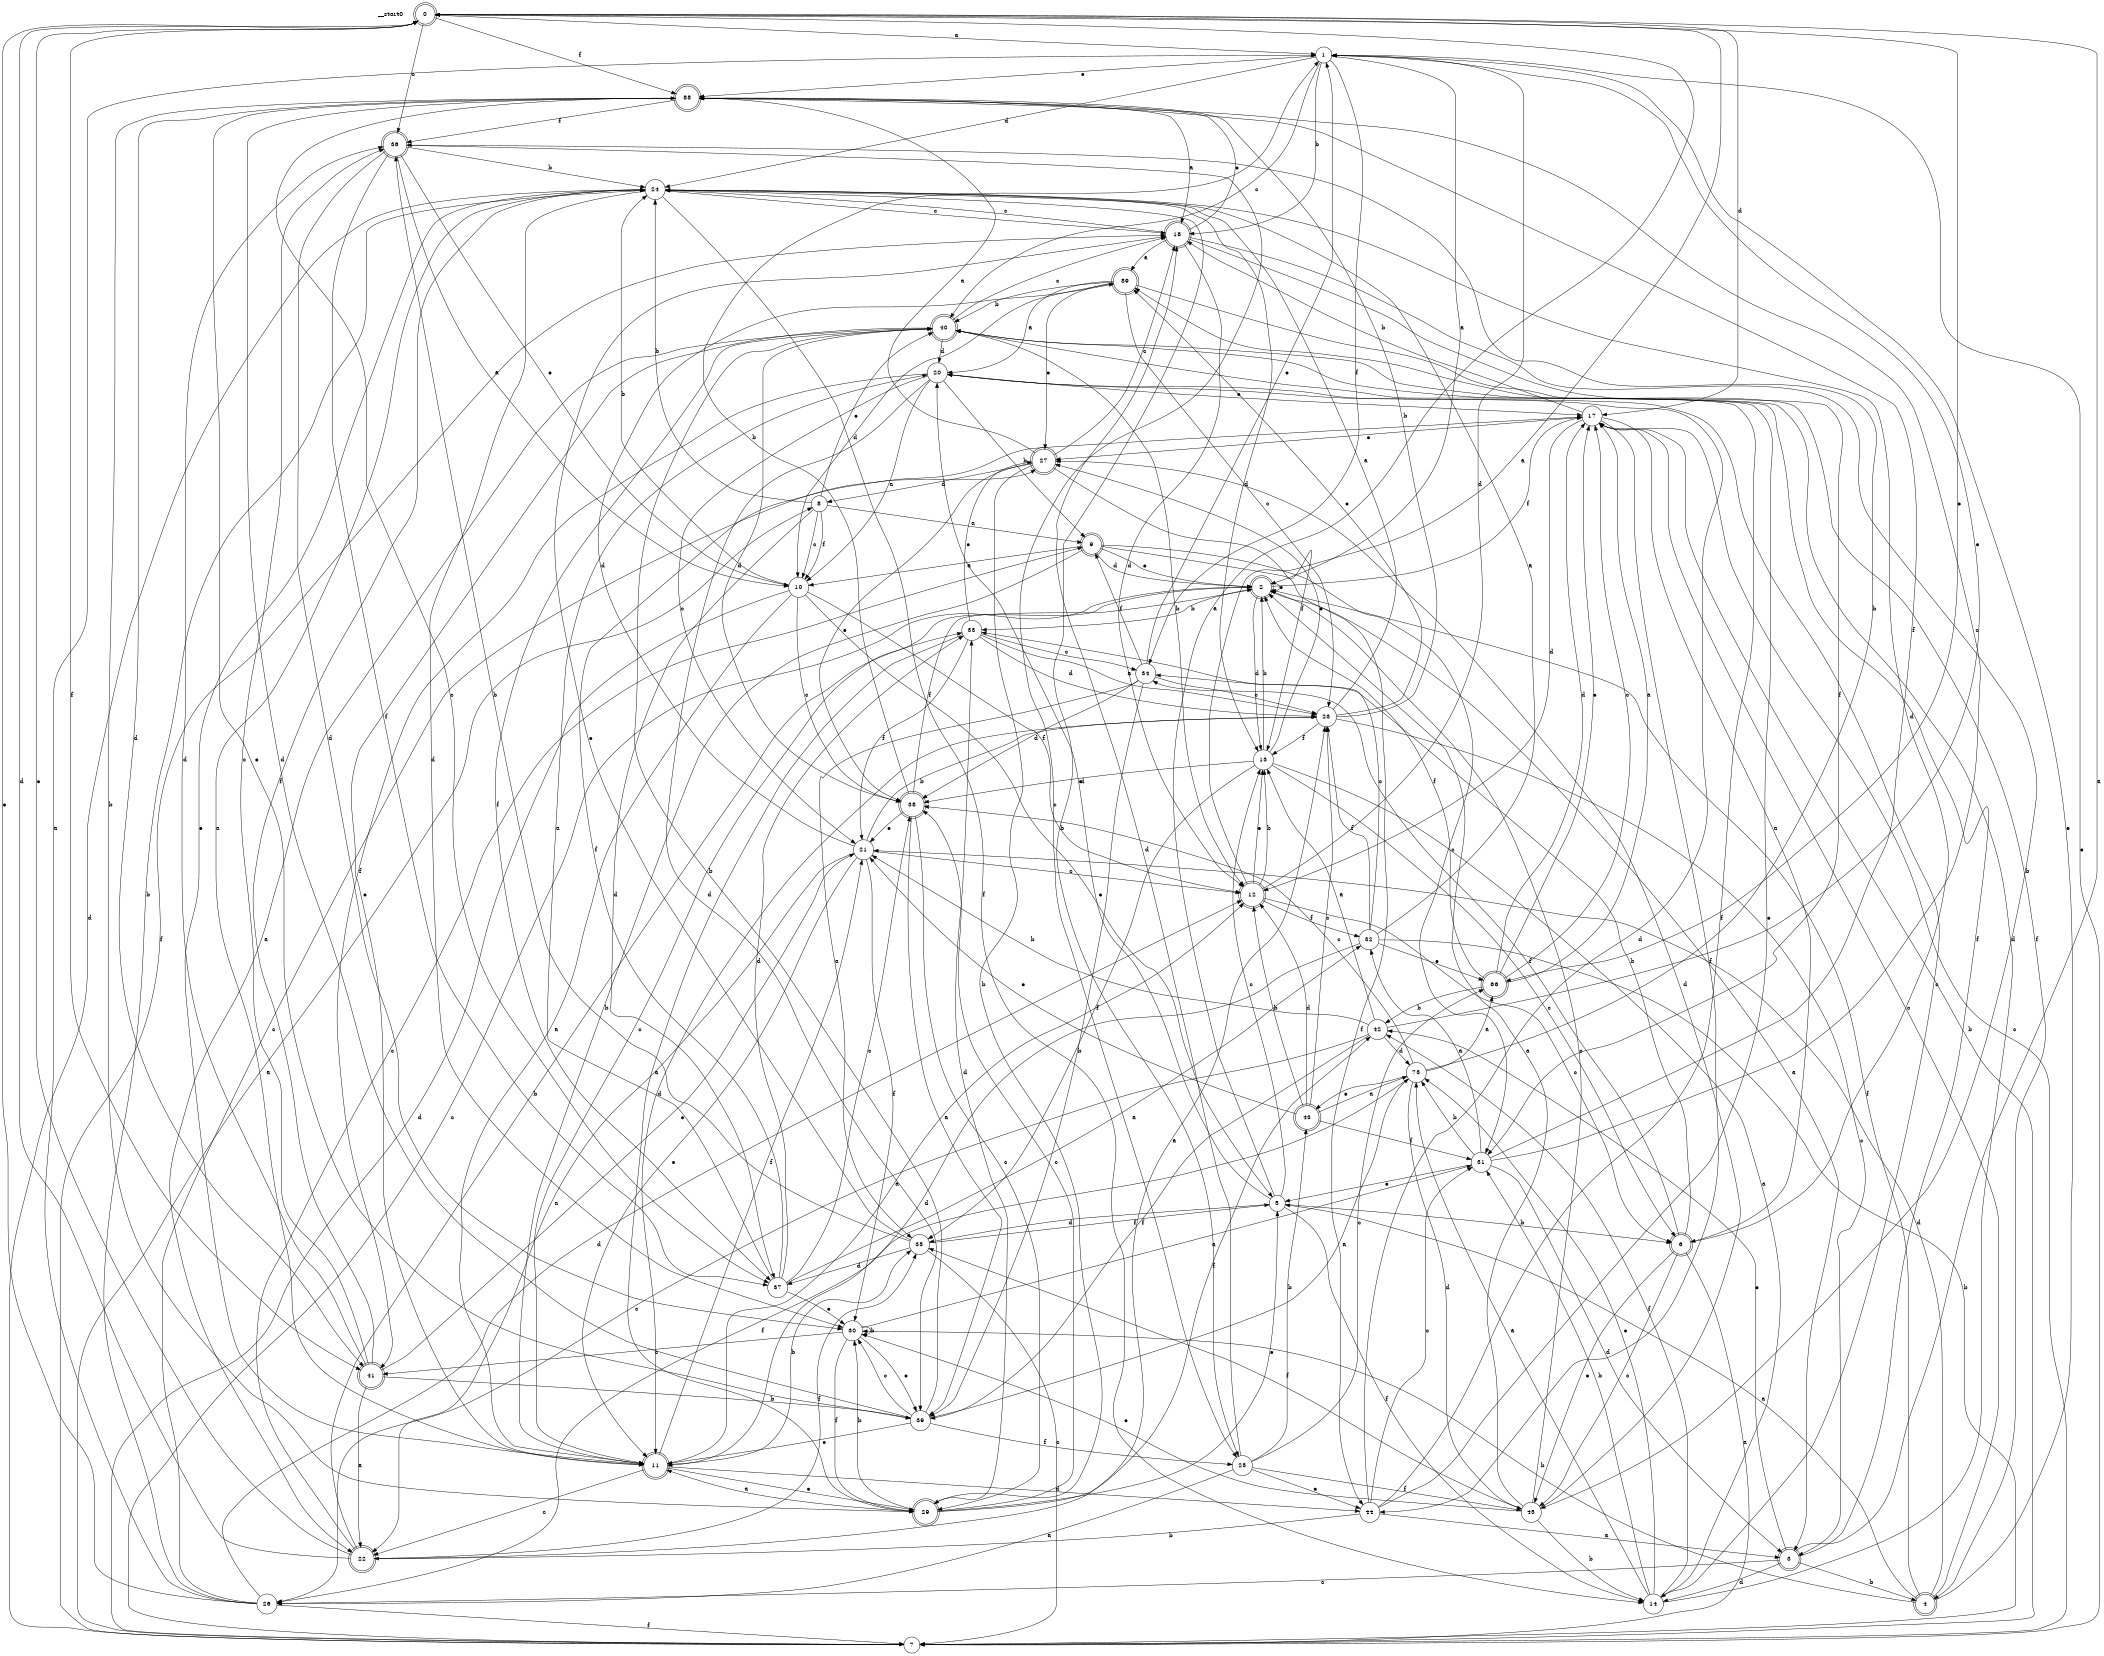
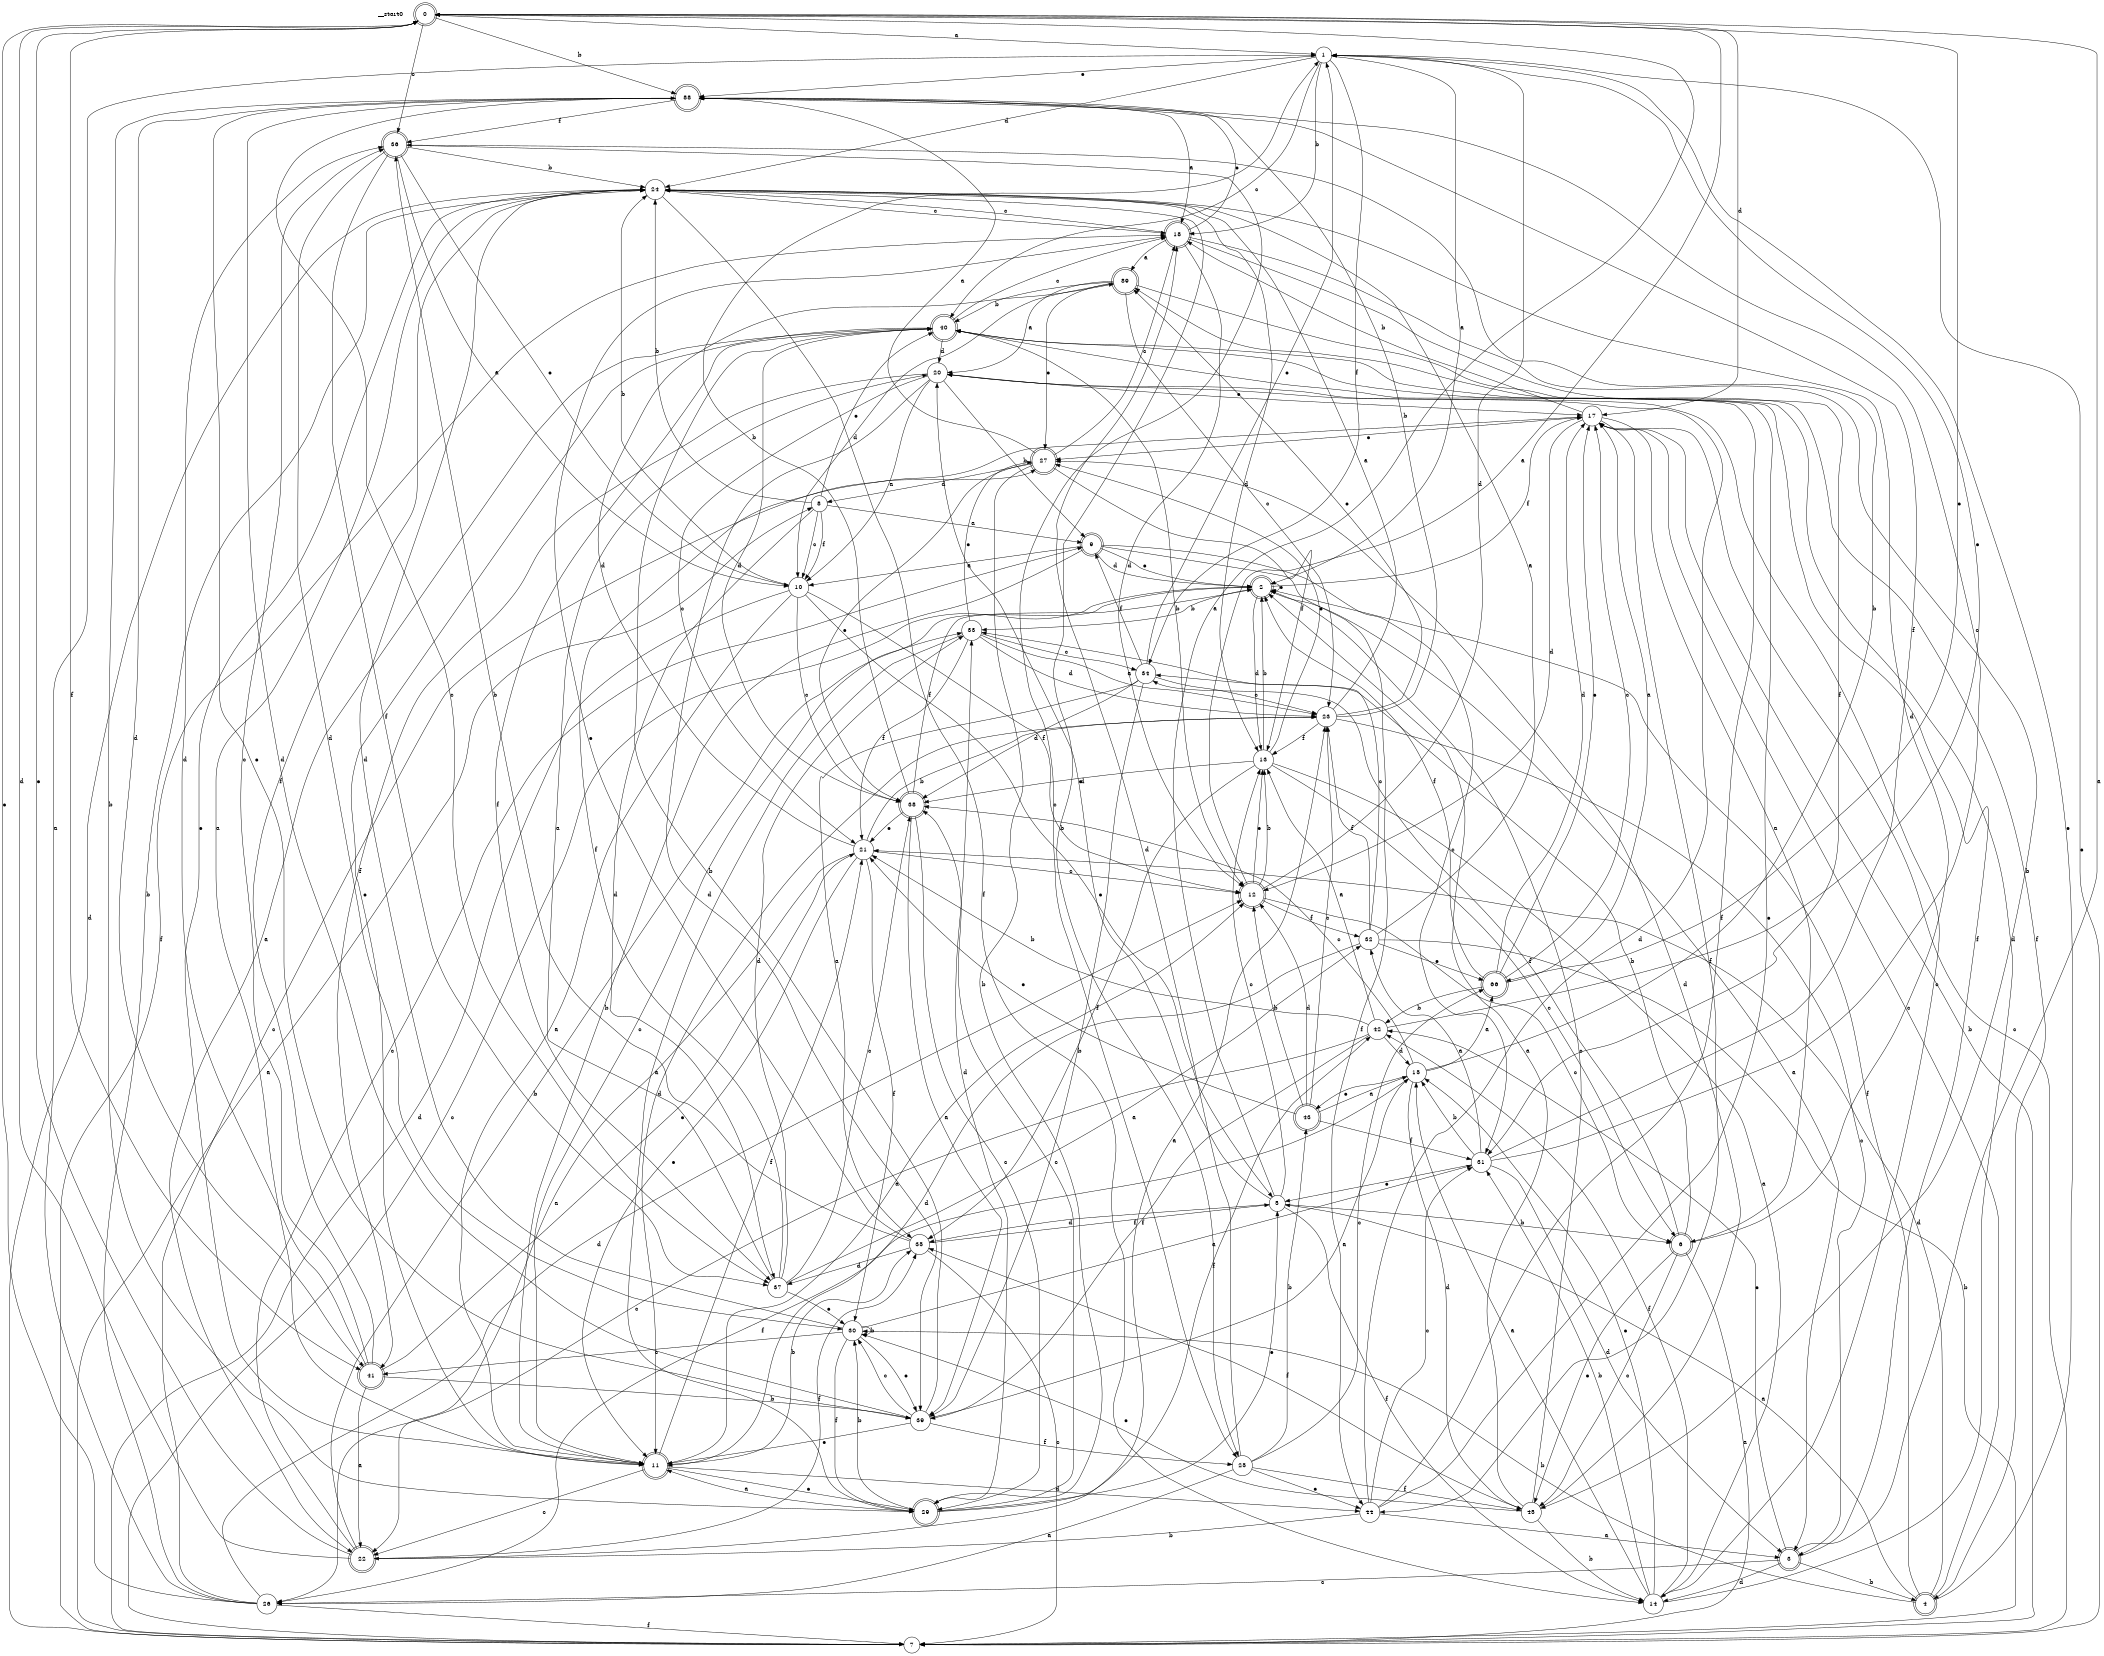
edge "0" -> "88": label "f" -> "b"
edge "24" -> "30": reversed
node "75": label "75" -> "15"
